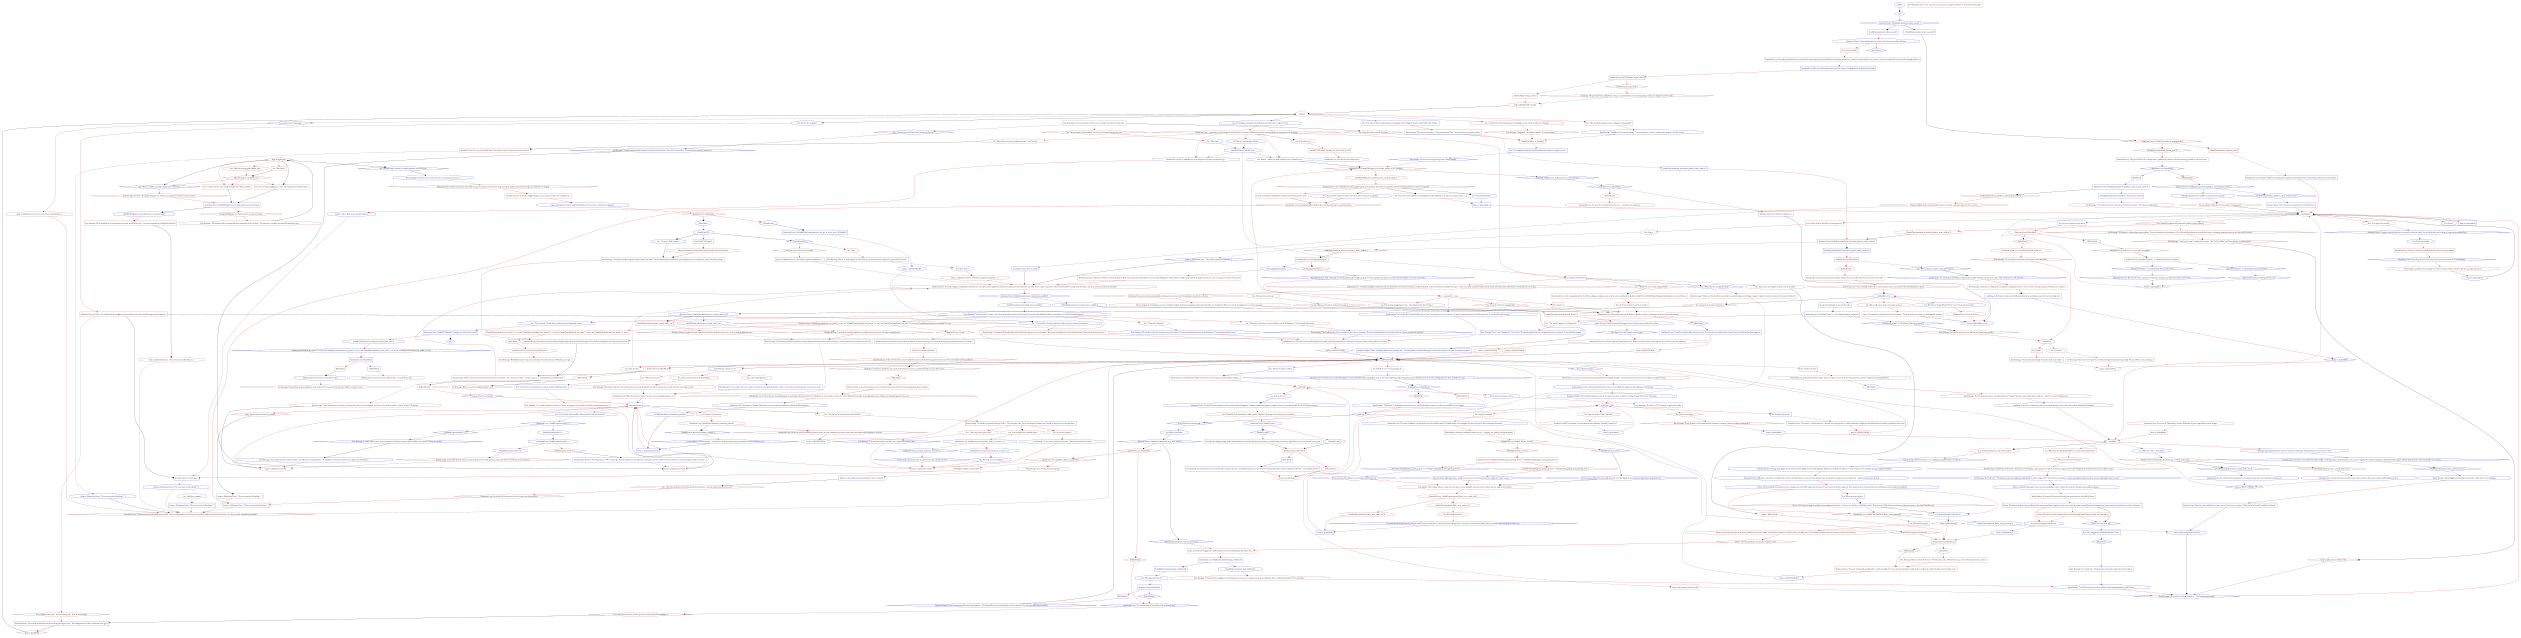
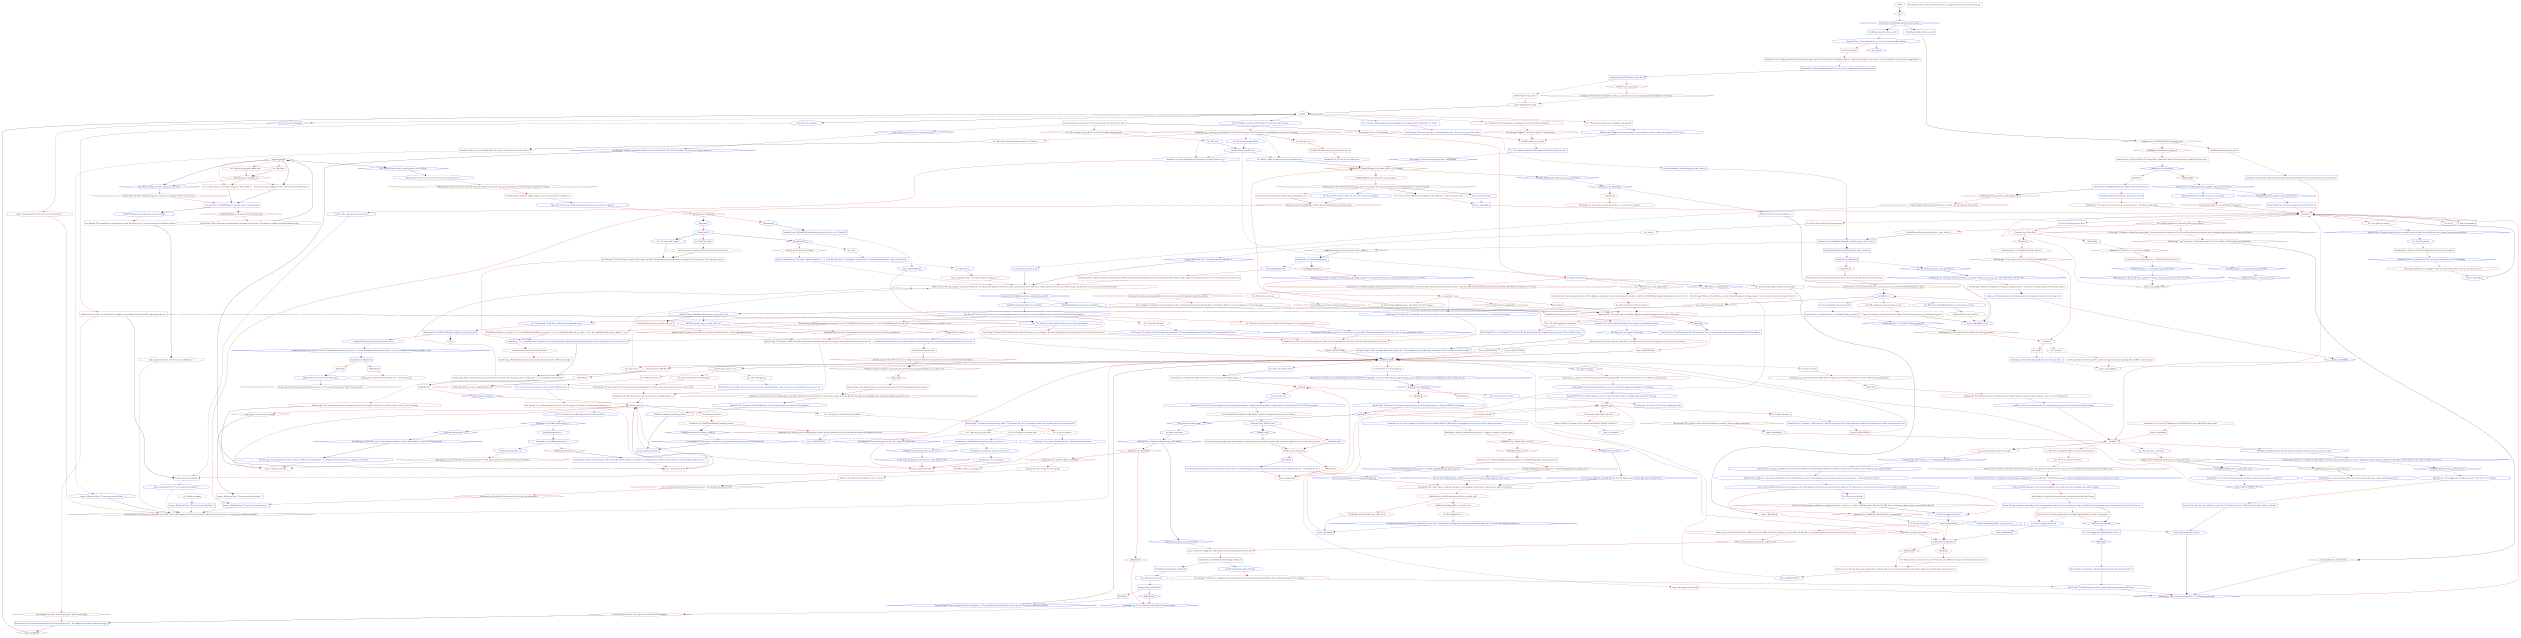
node "You: Raise your eyebrows.": removed
